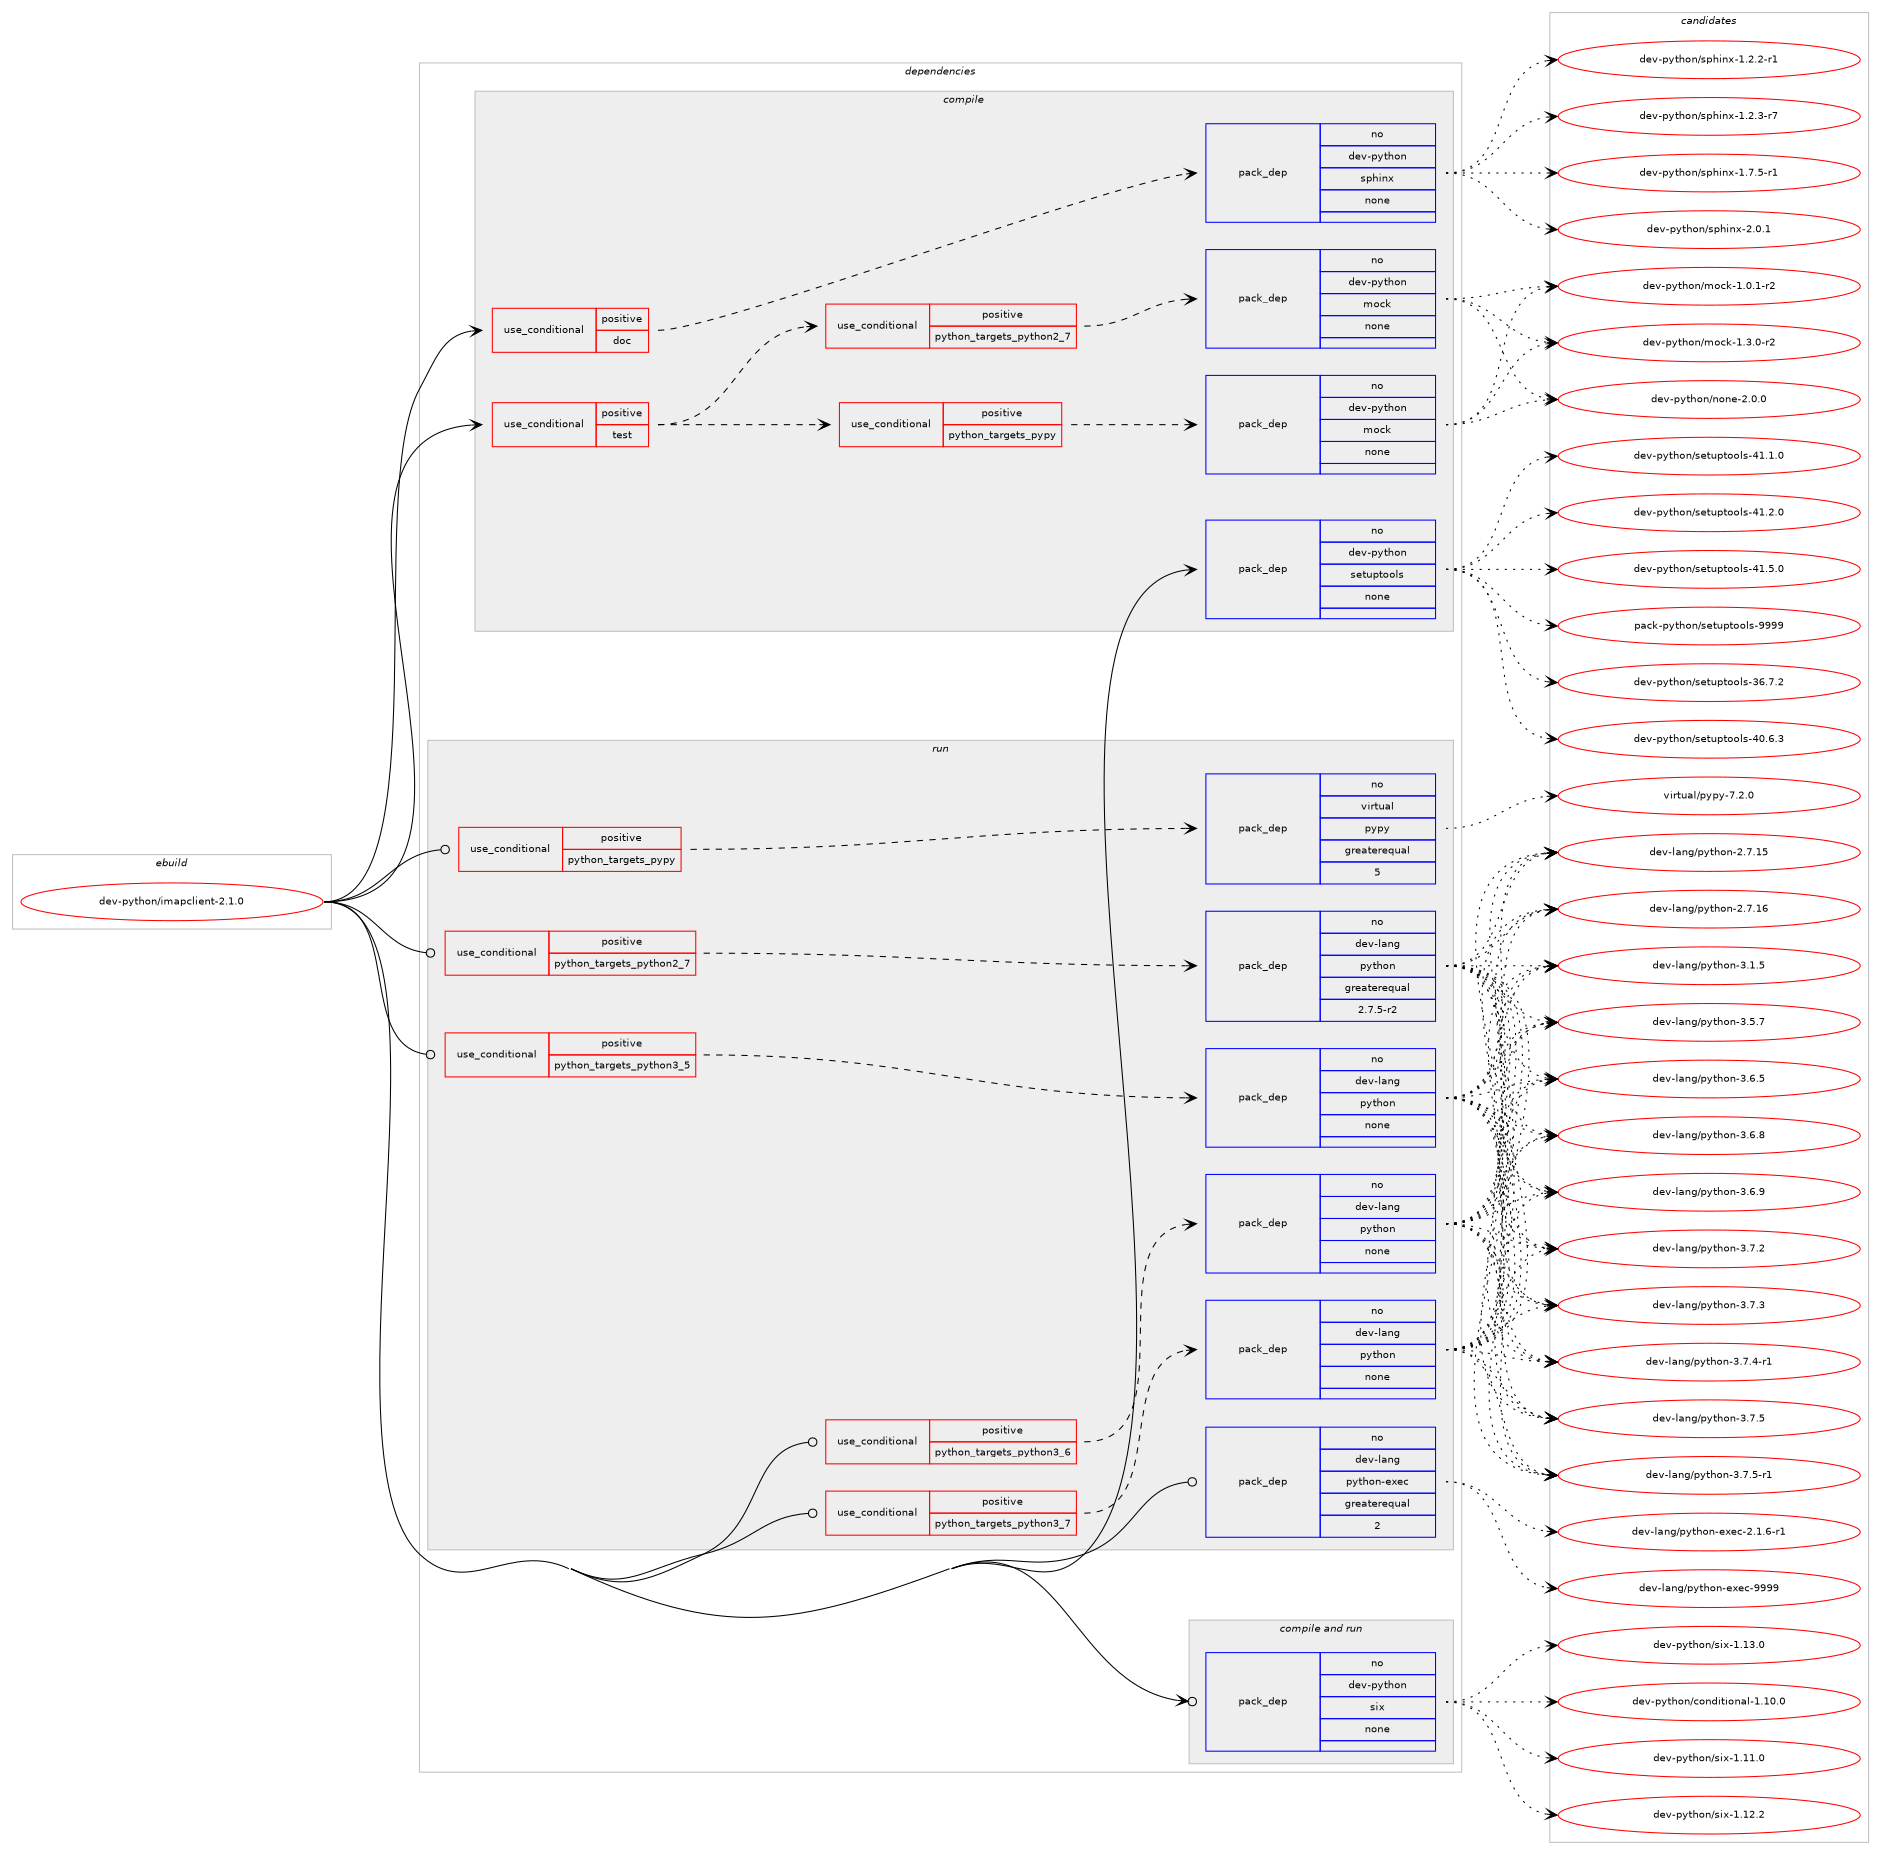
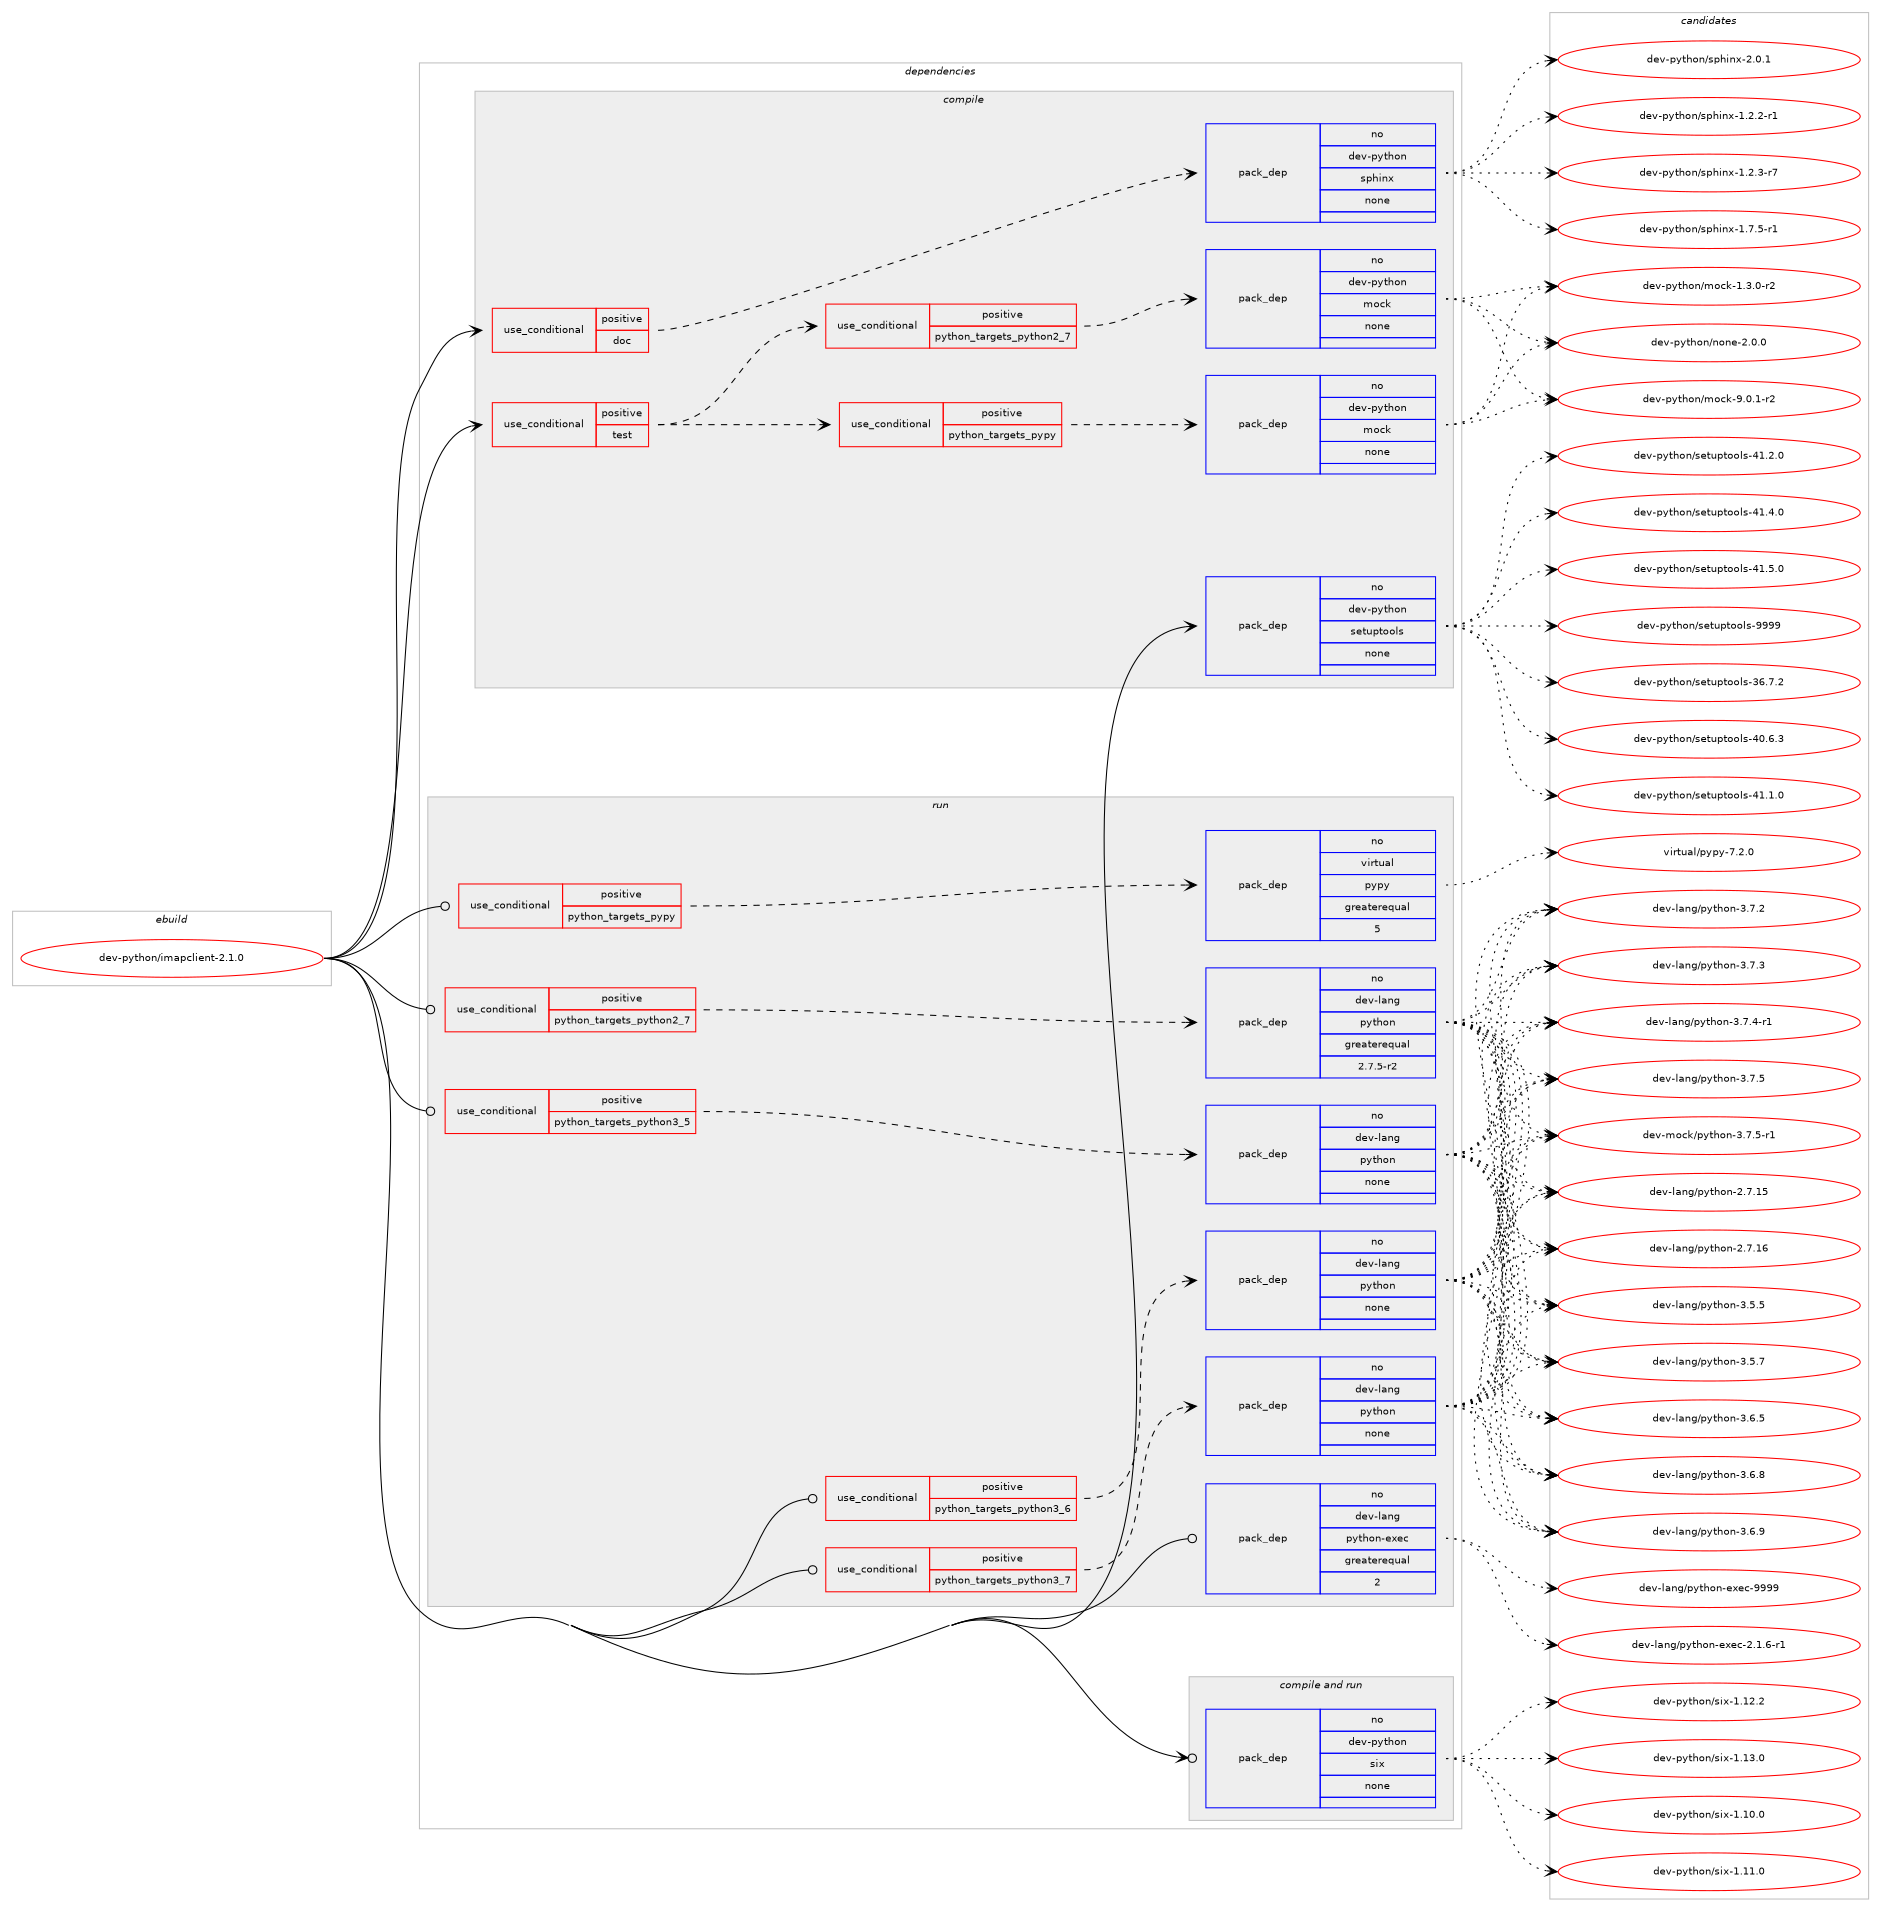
node "dev-python/mock-1.0.1-r2": label "dev-python/mock-1.0.1-r2" -> "dev-python/mock-9.0.1-r2"
node "dev-python/setuptools-41.4.0": added
node "pack-python/setuptools-9999": label "pack-python/setuptools-9999" -> "dev-python/setuptools-9999"
node "dev-lang/python-3.1.5": label "dev-lang/python-3.1.5" -> "dev-lang/python-3.5.5"
node "dev-lang/python-3.7.5-r1": label "dev-lang/python-3.7.5-r1" -> "dev-mock/python-3.7.5-r1"
node "dev-python/conditional-1.10.0": label "dev-python/conditional-1.10.0" -> "dev-python/six-1.10.0"
